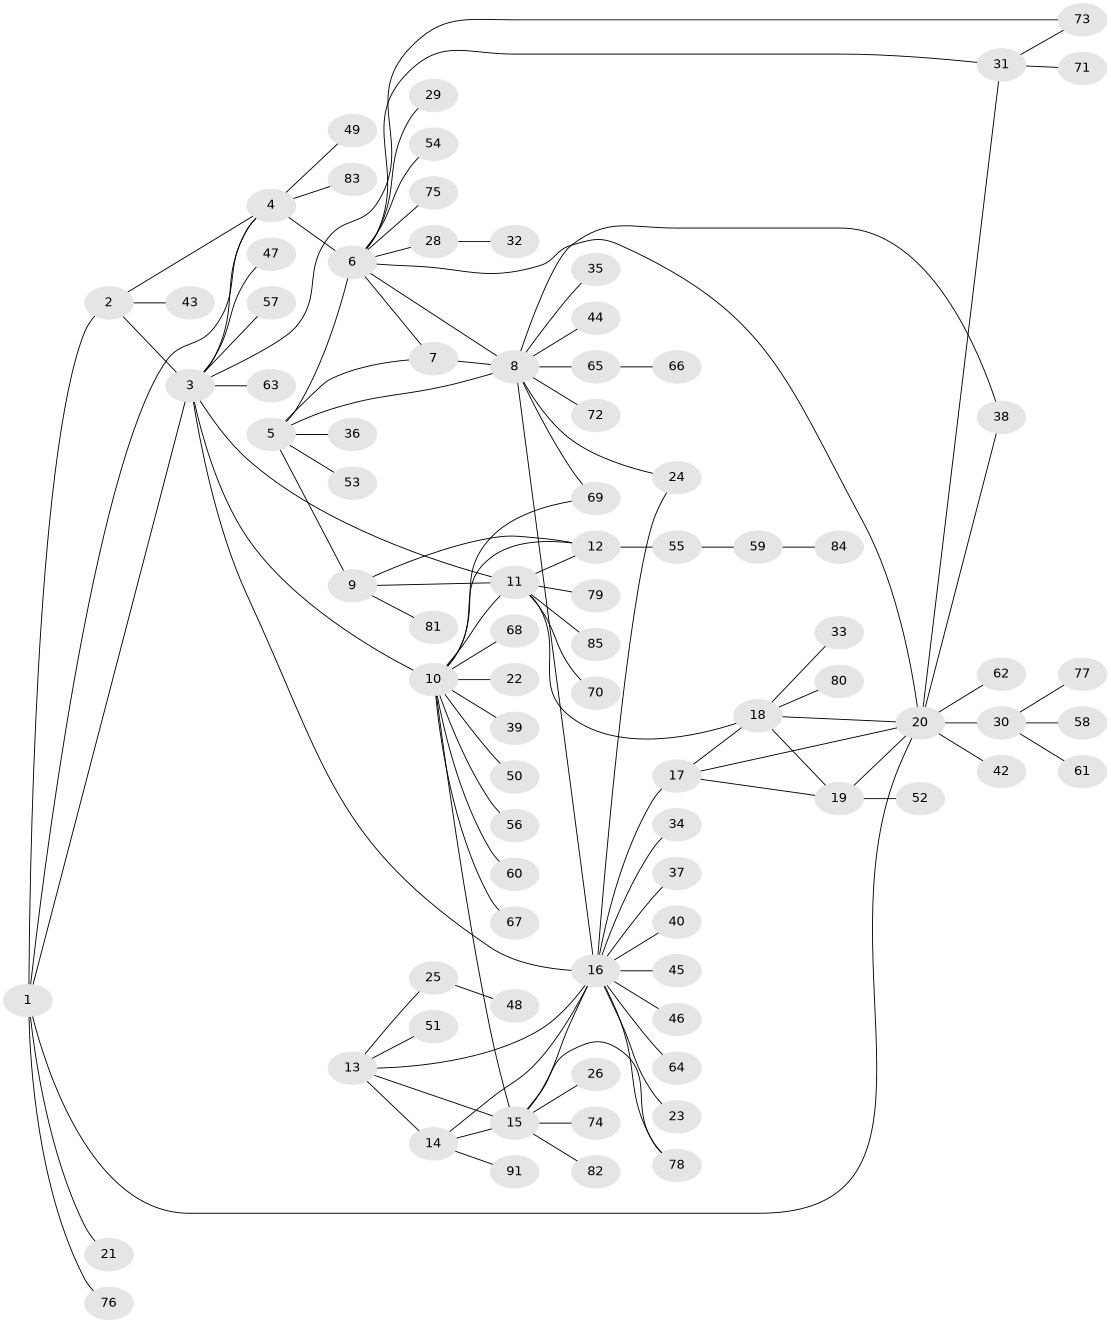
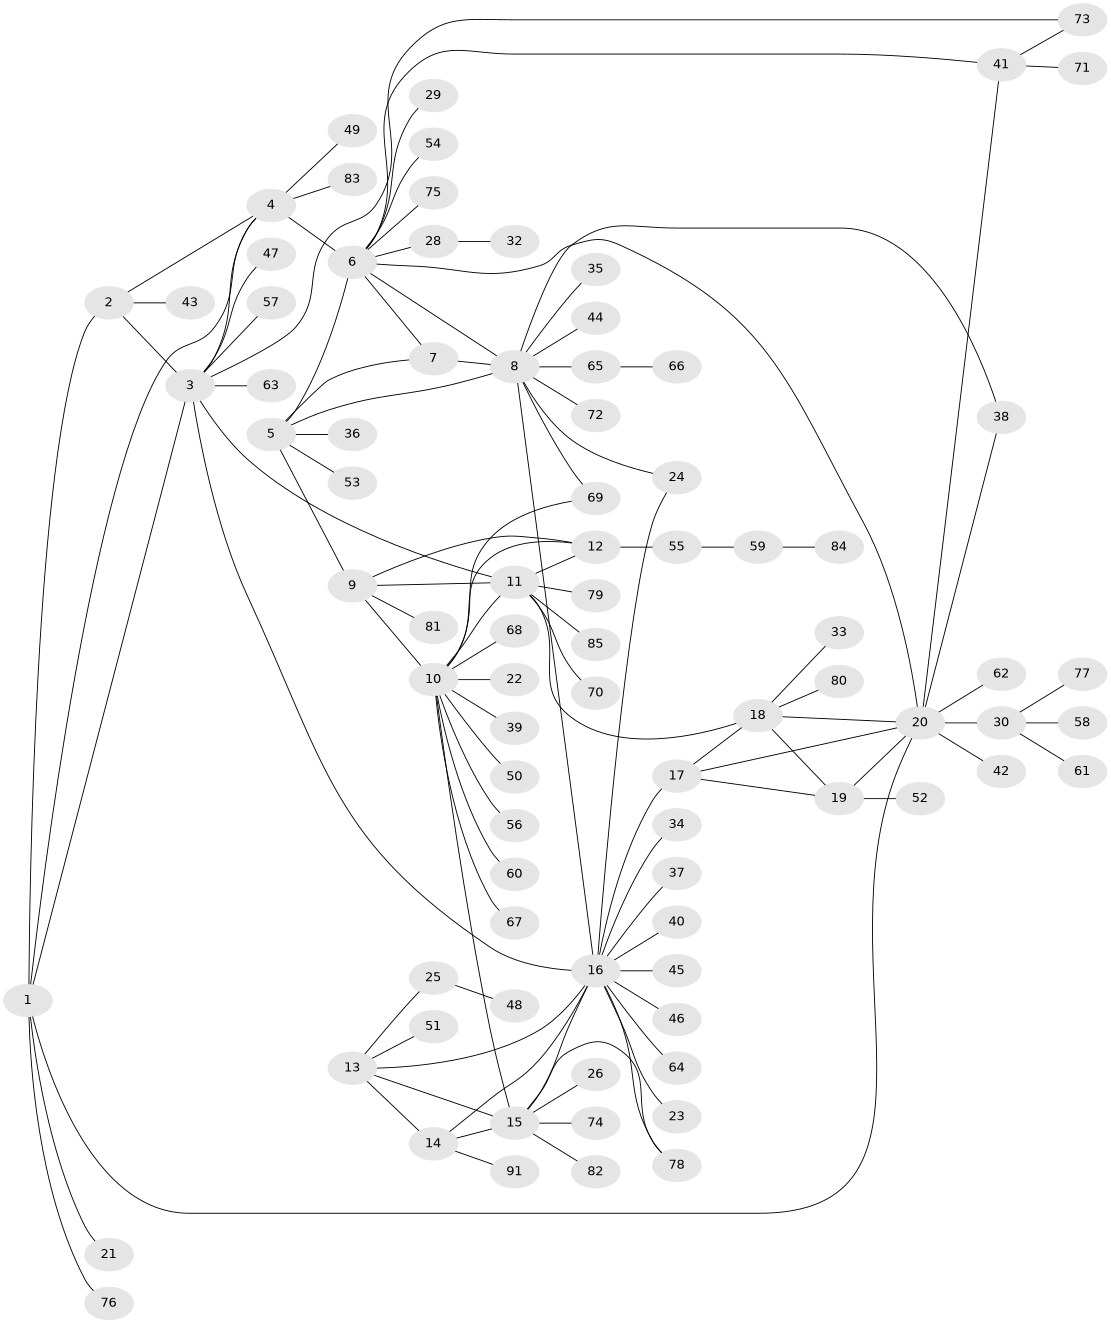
node "31": label "31" -> "41"
edge "3" -- "10": now "9" -- "10"
